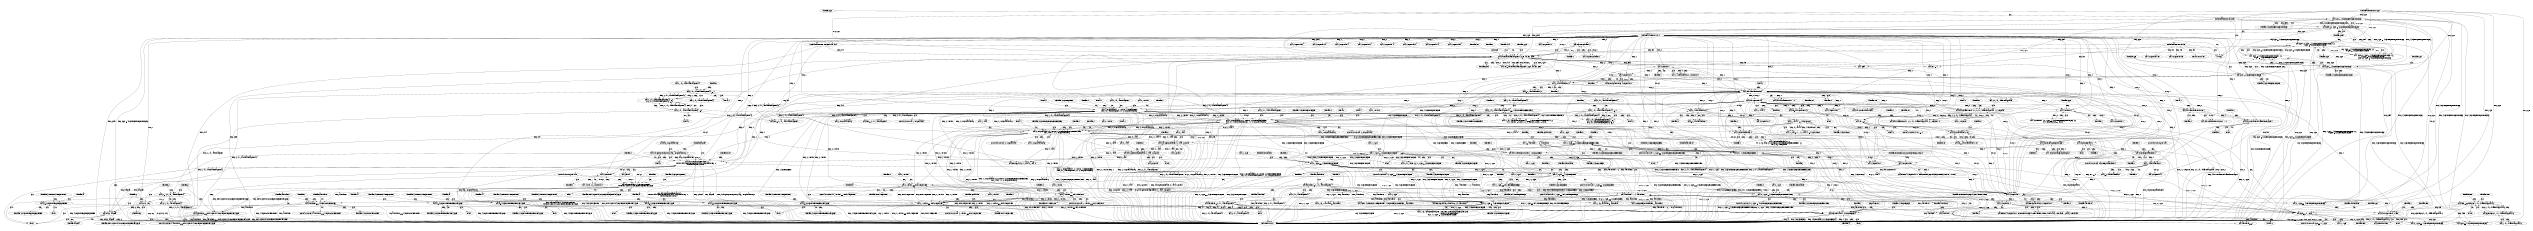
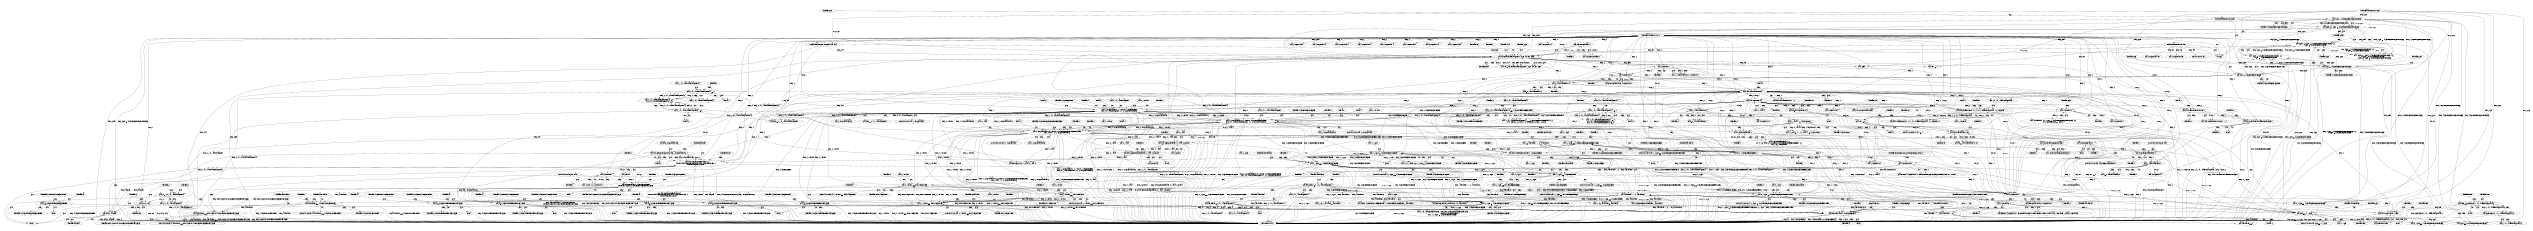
edge "(Call,ssl3_do_change_cipher_spec(s))" -> "(Call,cb(s, SSL_CB_READ_ALERT, j))": now "(Call,ssl3_do_change_cipher_spec(s))" -> "(MethodReturn,int)"
